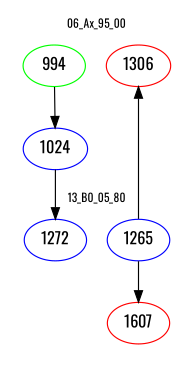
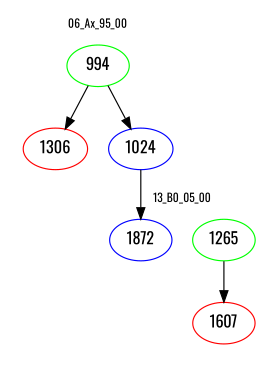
edge "1265" -> "1306": now "994" -> "1306"
cluster "13_B0_05_80": label "13_B0_05_80" -> "13_B0_05_00"
node "1272": label "1272" -> "1872"
node "1265": color blue -> green
